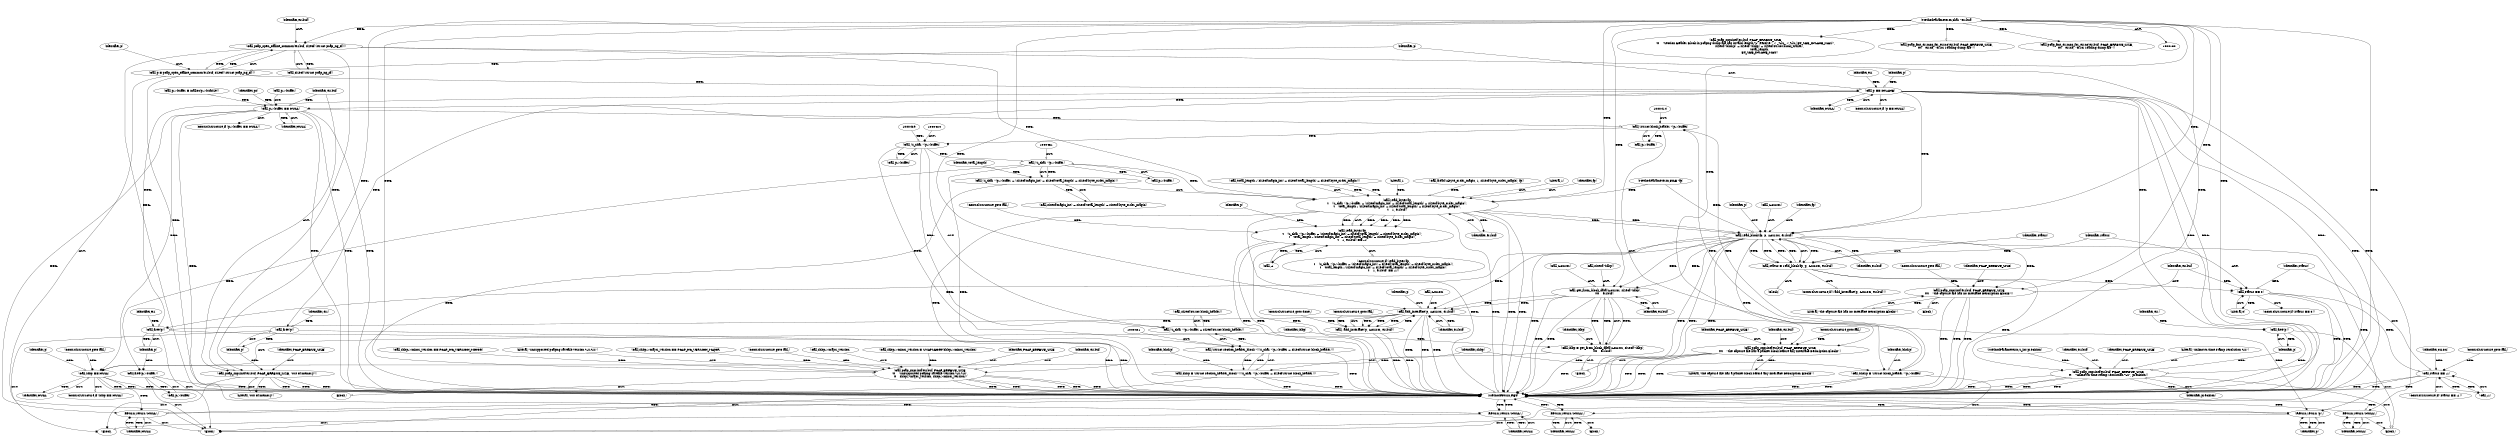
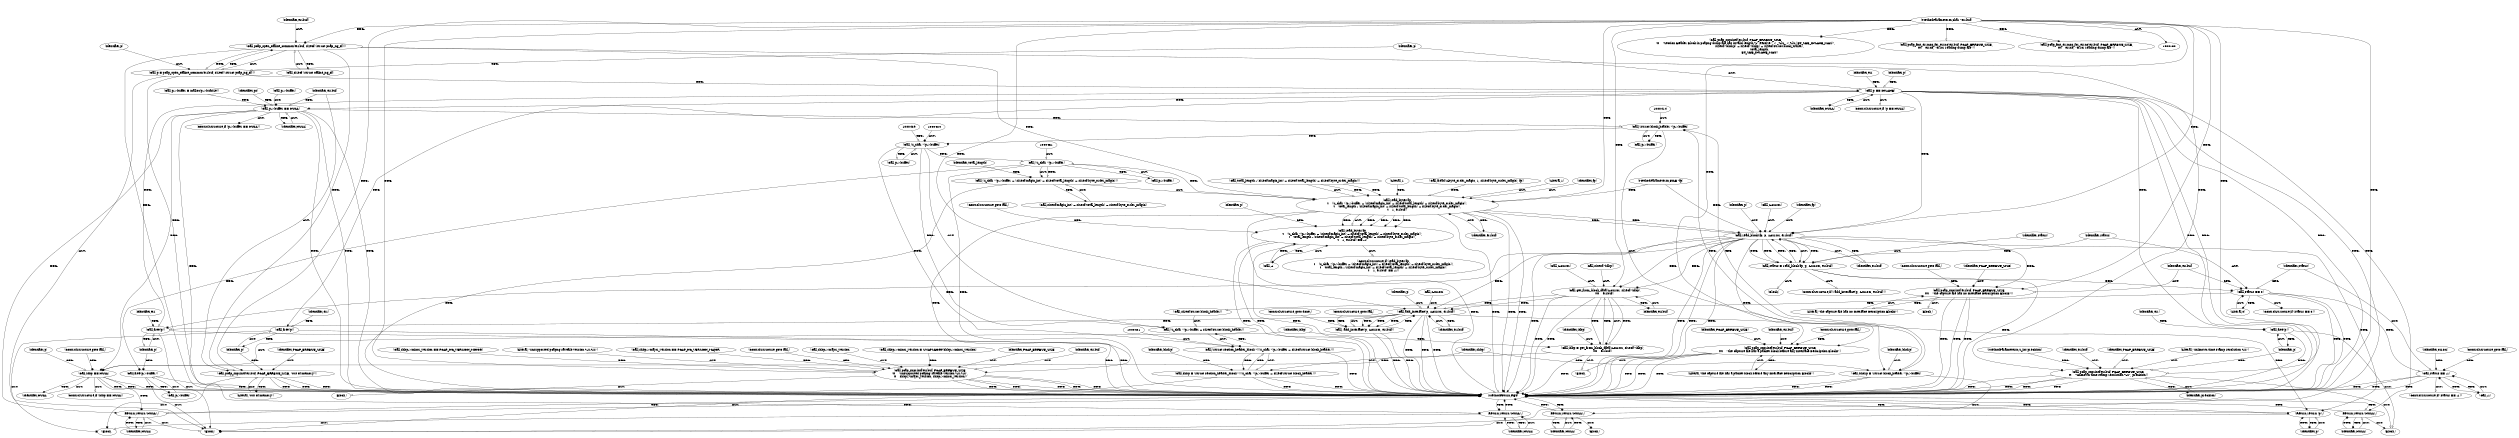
node "(Call,sizeof (struct pcap_ng_sf))": label "(Call,sizeof (struct pcap_ng_sf))" -> "(Call,sizeof (struct offline_ng_sf))"
edge "(Call,(u_char *)p->buffer + sizeof(struct block_header))" -> "(Call,sizeof(struct block_header))": now "(Call,status == 0)" -> "(Call,sizeof(struct block_header))"
edge "(Call,free(p->buffer))" -> "(MethodReturn,RET)": label "DDG: " -> "CFG: "
